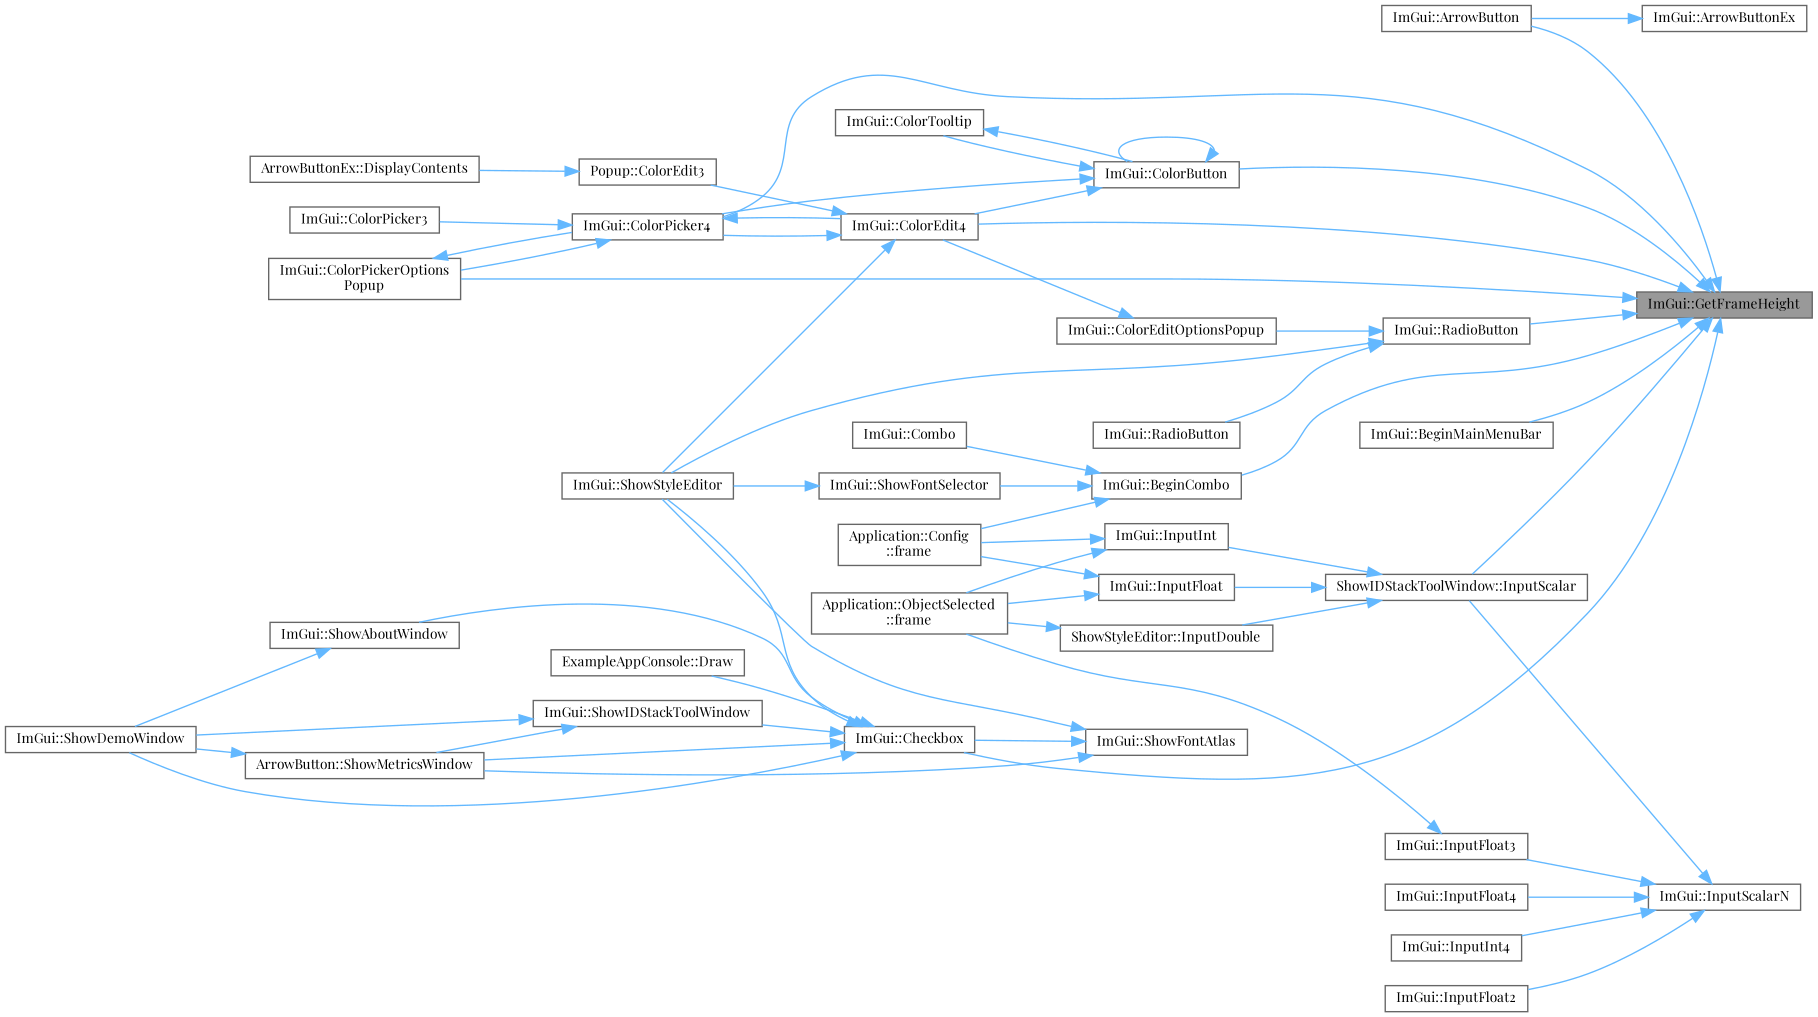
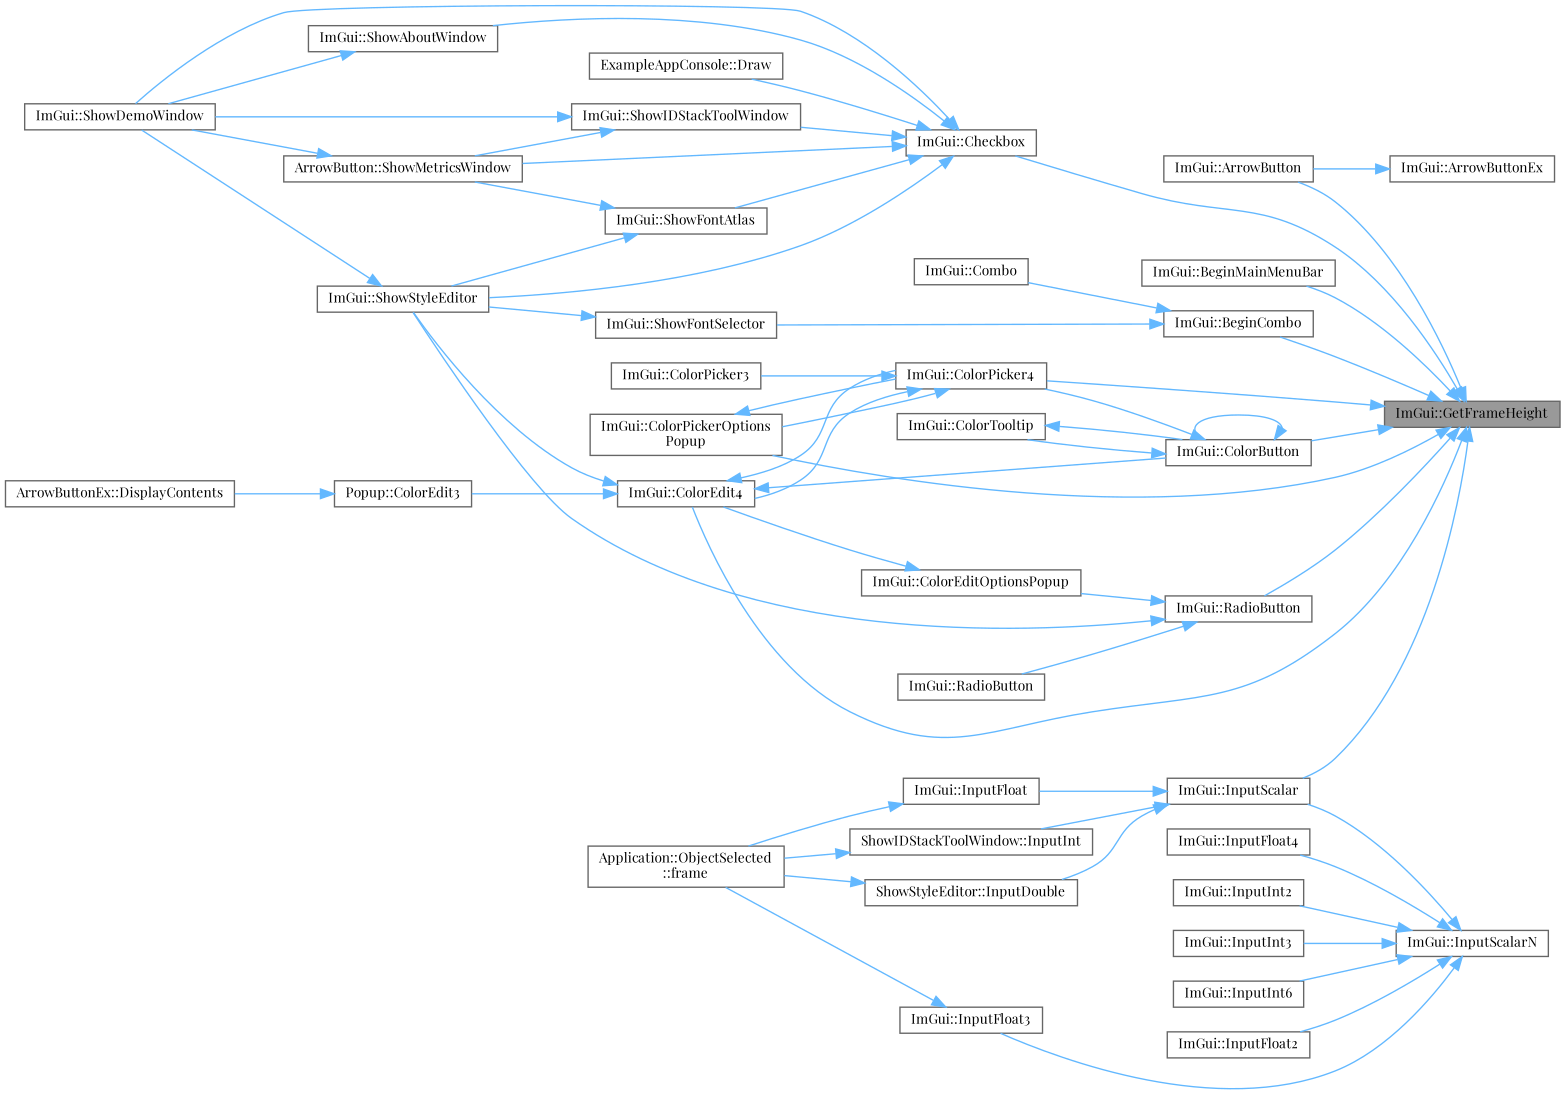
edge "ImGui::ColorEdit4" -> "ImGui::ColorButton": reversed
edge "ImGui::ShowDemoWindow" -> "ImGui::ShowStyleEditor": added
node "ImGui::InputInt": label "ImGui::InputInt" -> "ShowIDStackToolWindow::InputInt"
node "Application::Config ::frame": removed
node "ShowIDStackToolWindow::InputScalar": label "ShowIDStackToolWindow::InputScalar" -> "ImGui::InputScalar"
edge "ImGui::Checkbox" -> "ImGui::ShowFontAtlas": reversed
node "ImGui::InputInt2": added
node "ImGui::InputInt3": added
node "ImGui::InputInt4": label "ImGui::InputInt4" -> "ImGui::InputInt6"
